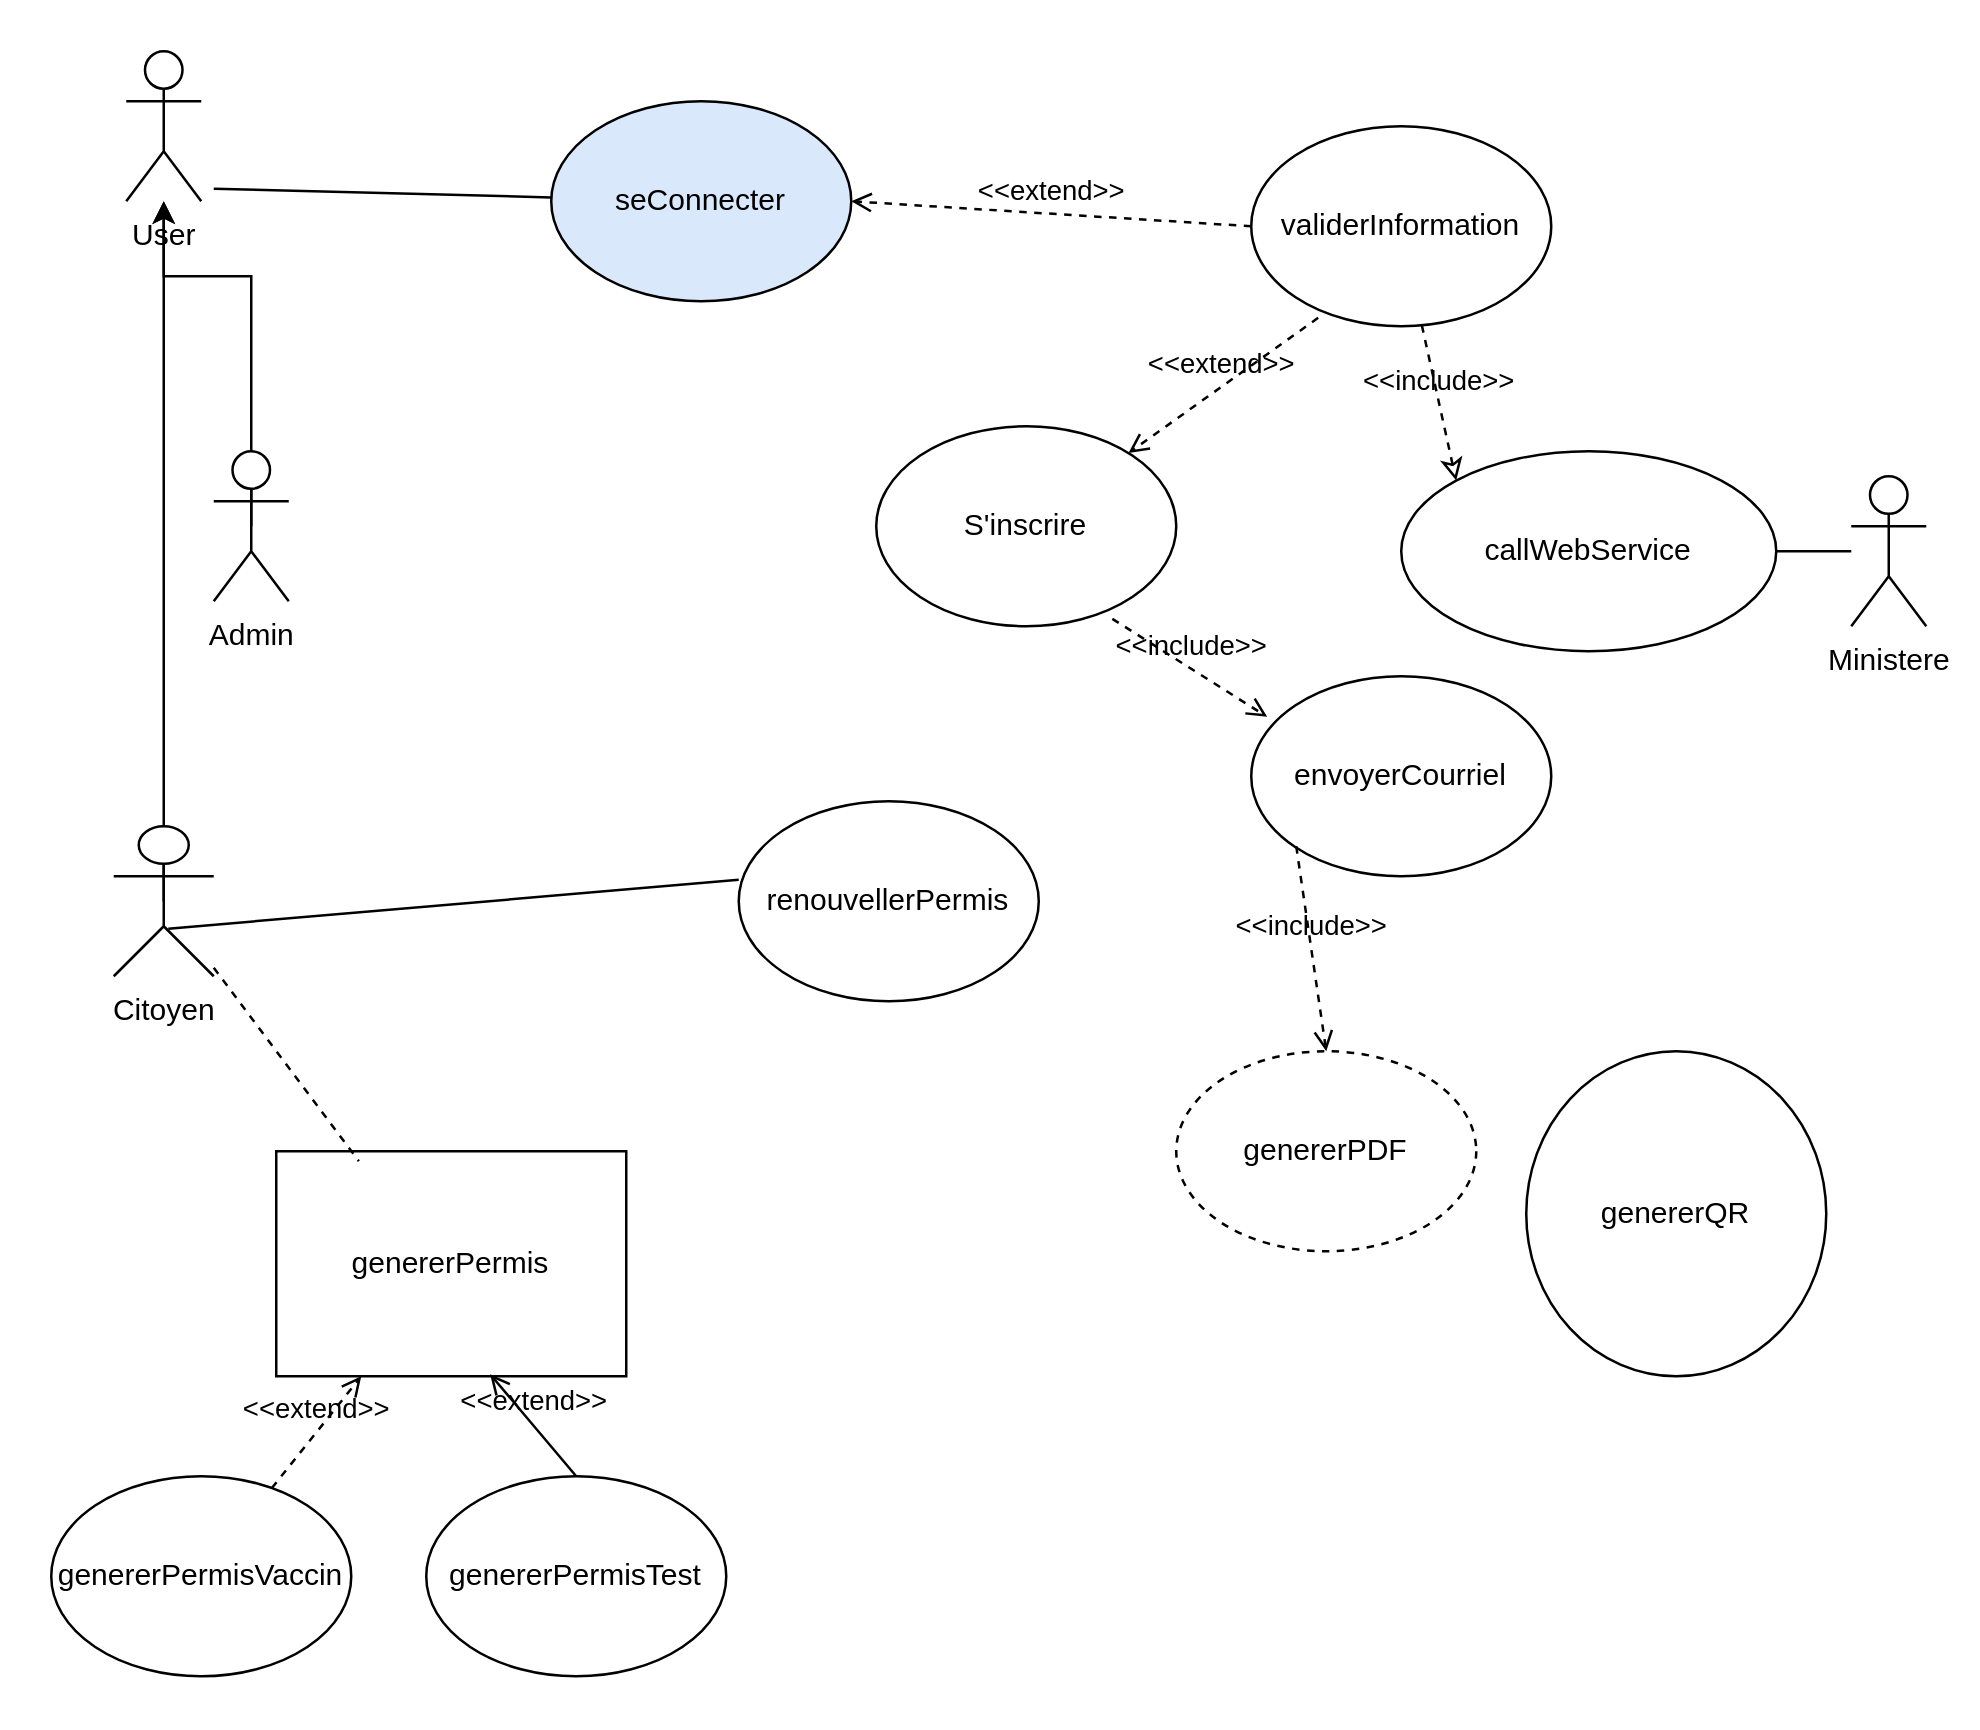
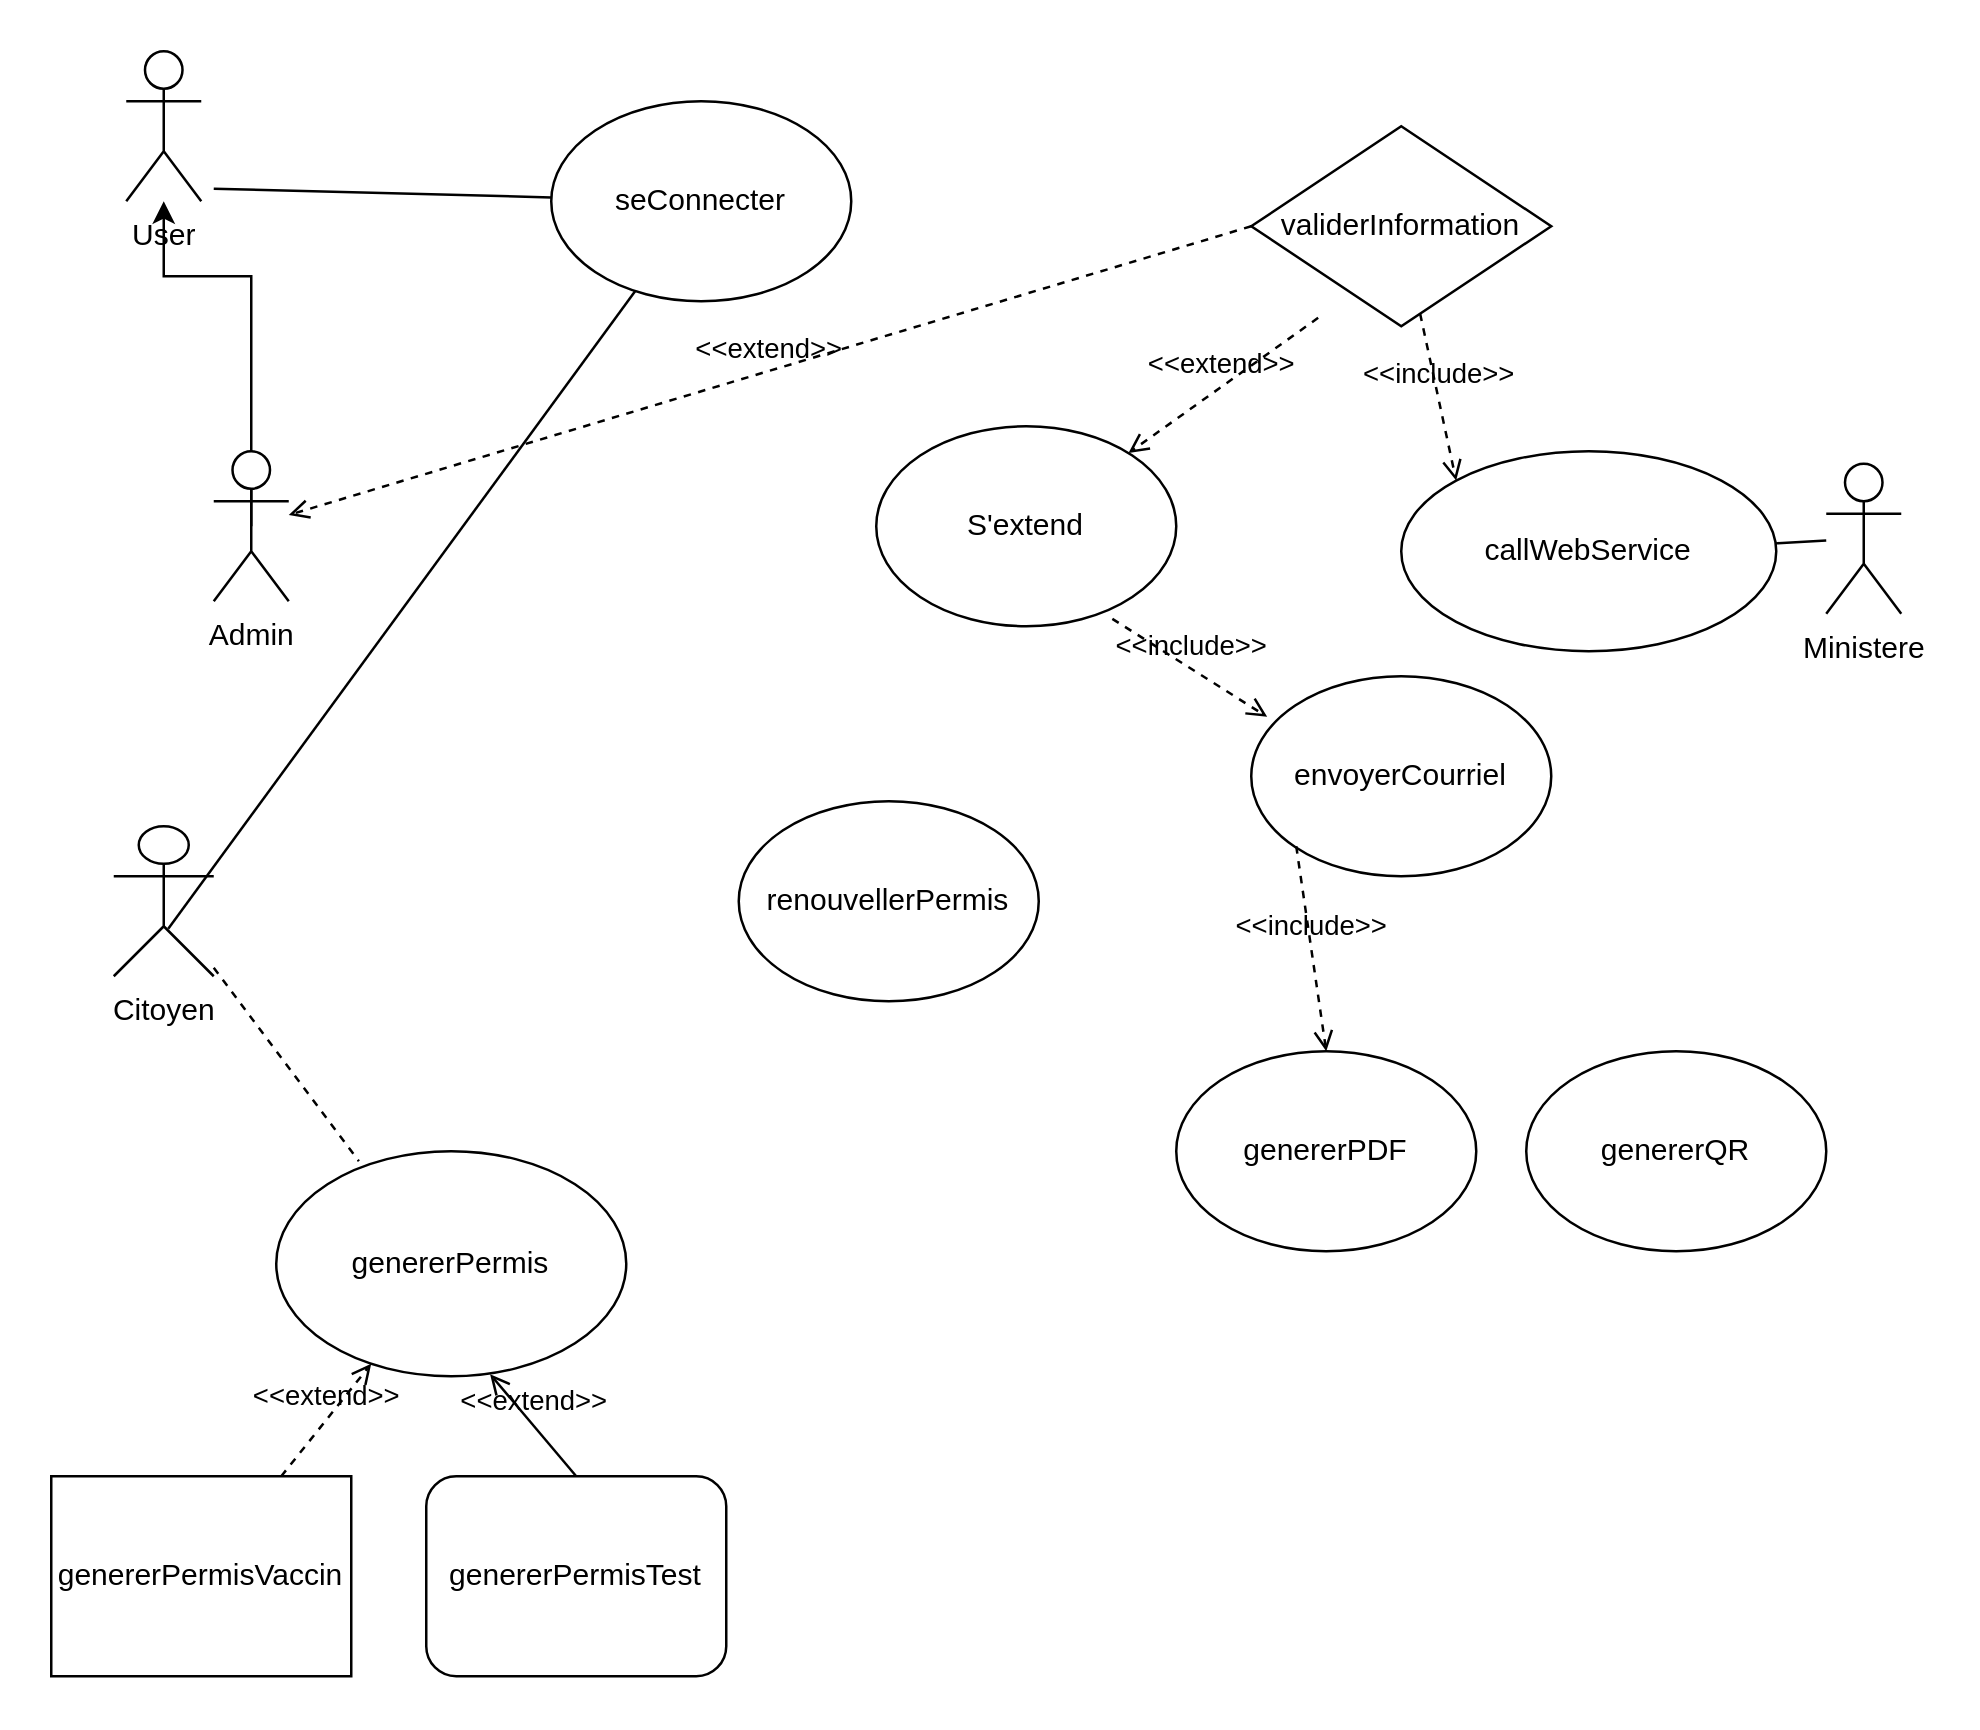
node "seConnecter": fillcolor #dae8fc -> #ffffff
edge "validerInformation" -> "seConnecter": now "validerInformation" -> "Admin"
node "validerInformation": shape ellipse -> diamond
edge "validerInformation" -> "callWebService": arrowhead classic -> open
node "S'inscrire": label "S'inscrire" -> "S'extend"
node "Ministere": moved (1889, 551) -> (1864, 539)
edge "Citoyen" -> "User": removed
edge "Citoyen" -- "renouvellerPermis": now "Citoyen" -- "seConnecter"
node "genererPDF": style dashed -> solid
node "genererQR": size 300x325 -> 300x200
node "genererPermis": shape rectangle -> ellipse
node "genererPermisVaccin": shape ellipse -> rectangle
node "genererPermisTest": shape ellipse -> rounded rectangle
